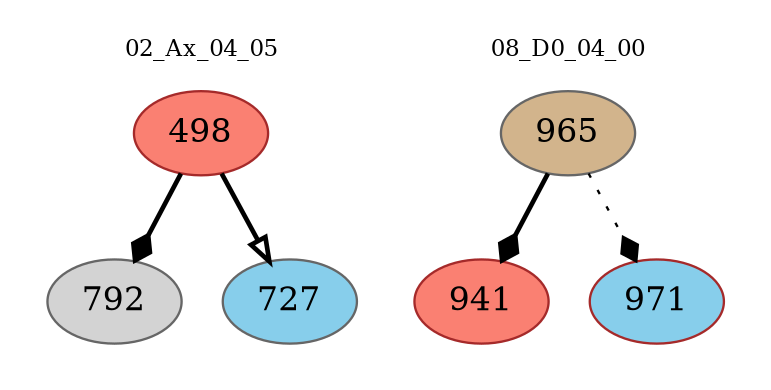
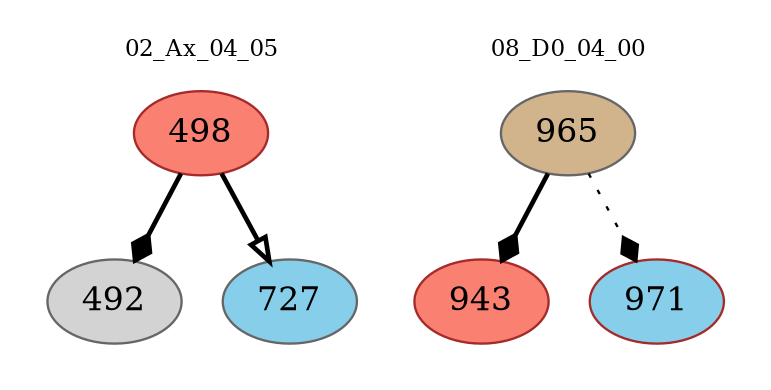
node "792": label "792" -> "492"
node "941": label "941" -> "943"
